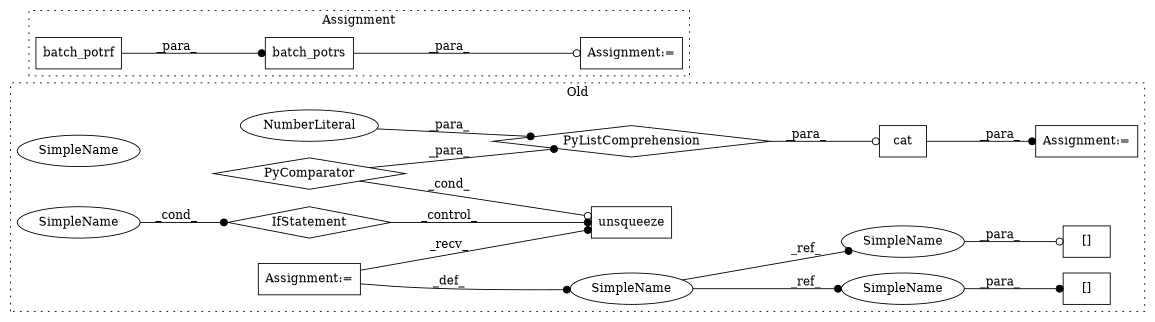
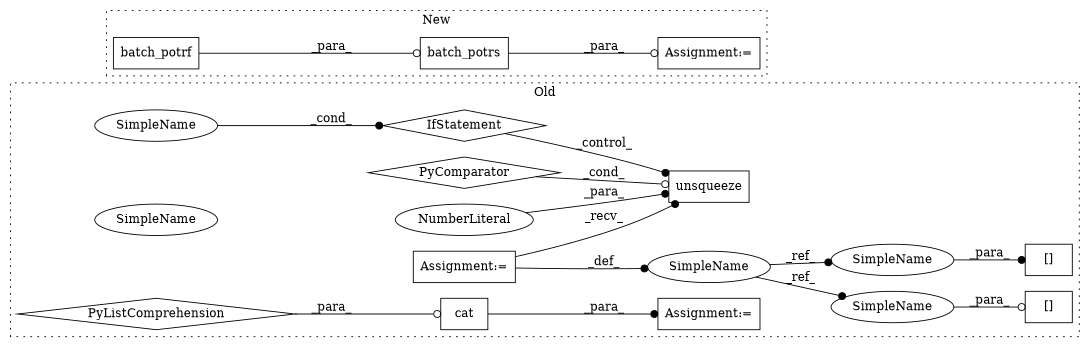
cluster "Assignment": label "Assignment" -> "New"
edge "batch_potrf" -> "batch_potrs": arrowhead dot -> odot
edge "NumberLiteral" -> "PyListComprehension": now "NumberLiteral" -> "unsqueeze"
edge "PyComparator" -> "PyListComprehension": removed, label "_para_"
